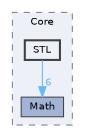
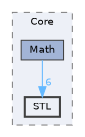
edge "STL" -> "Math": reversed
